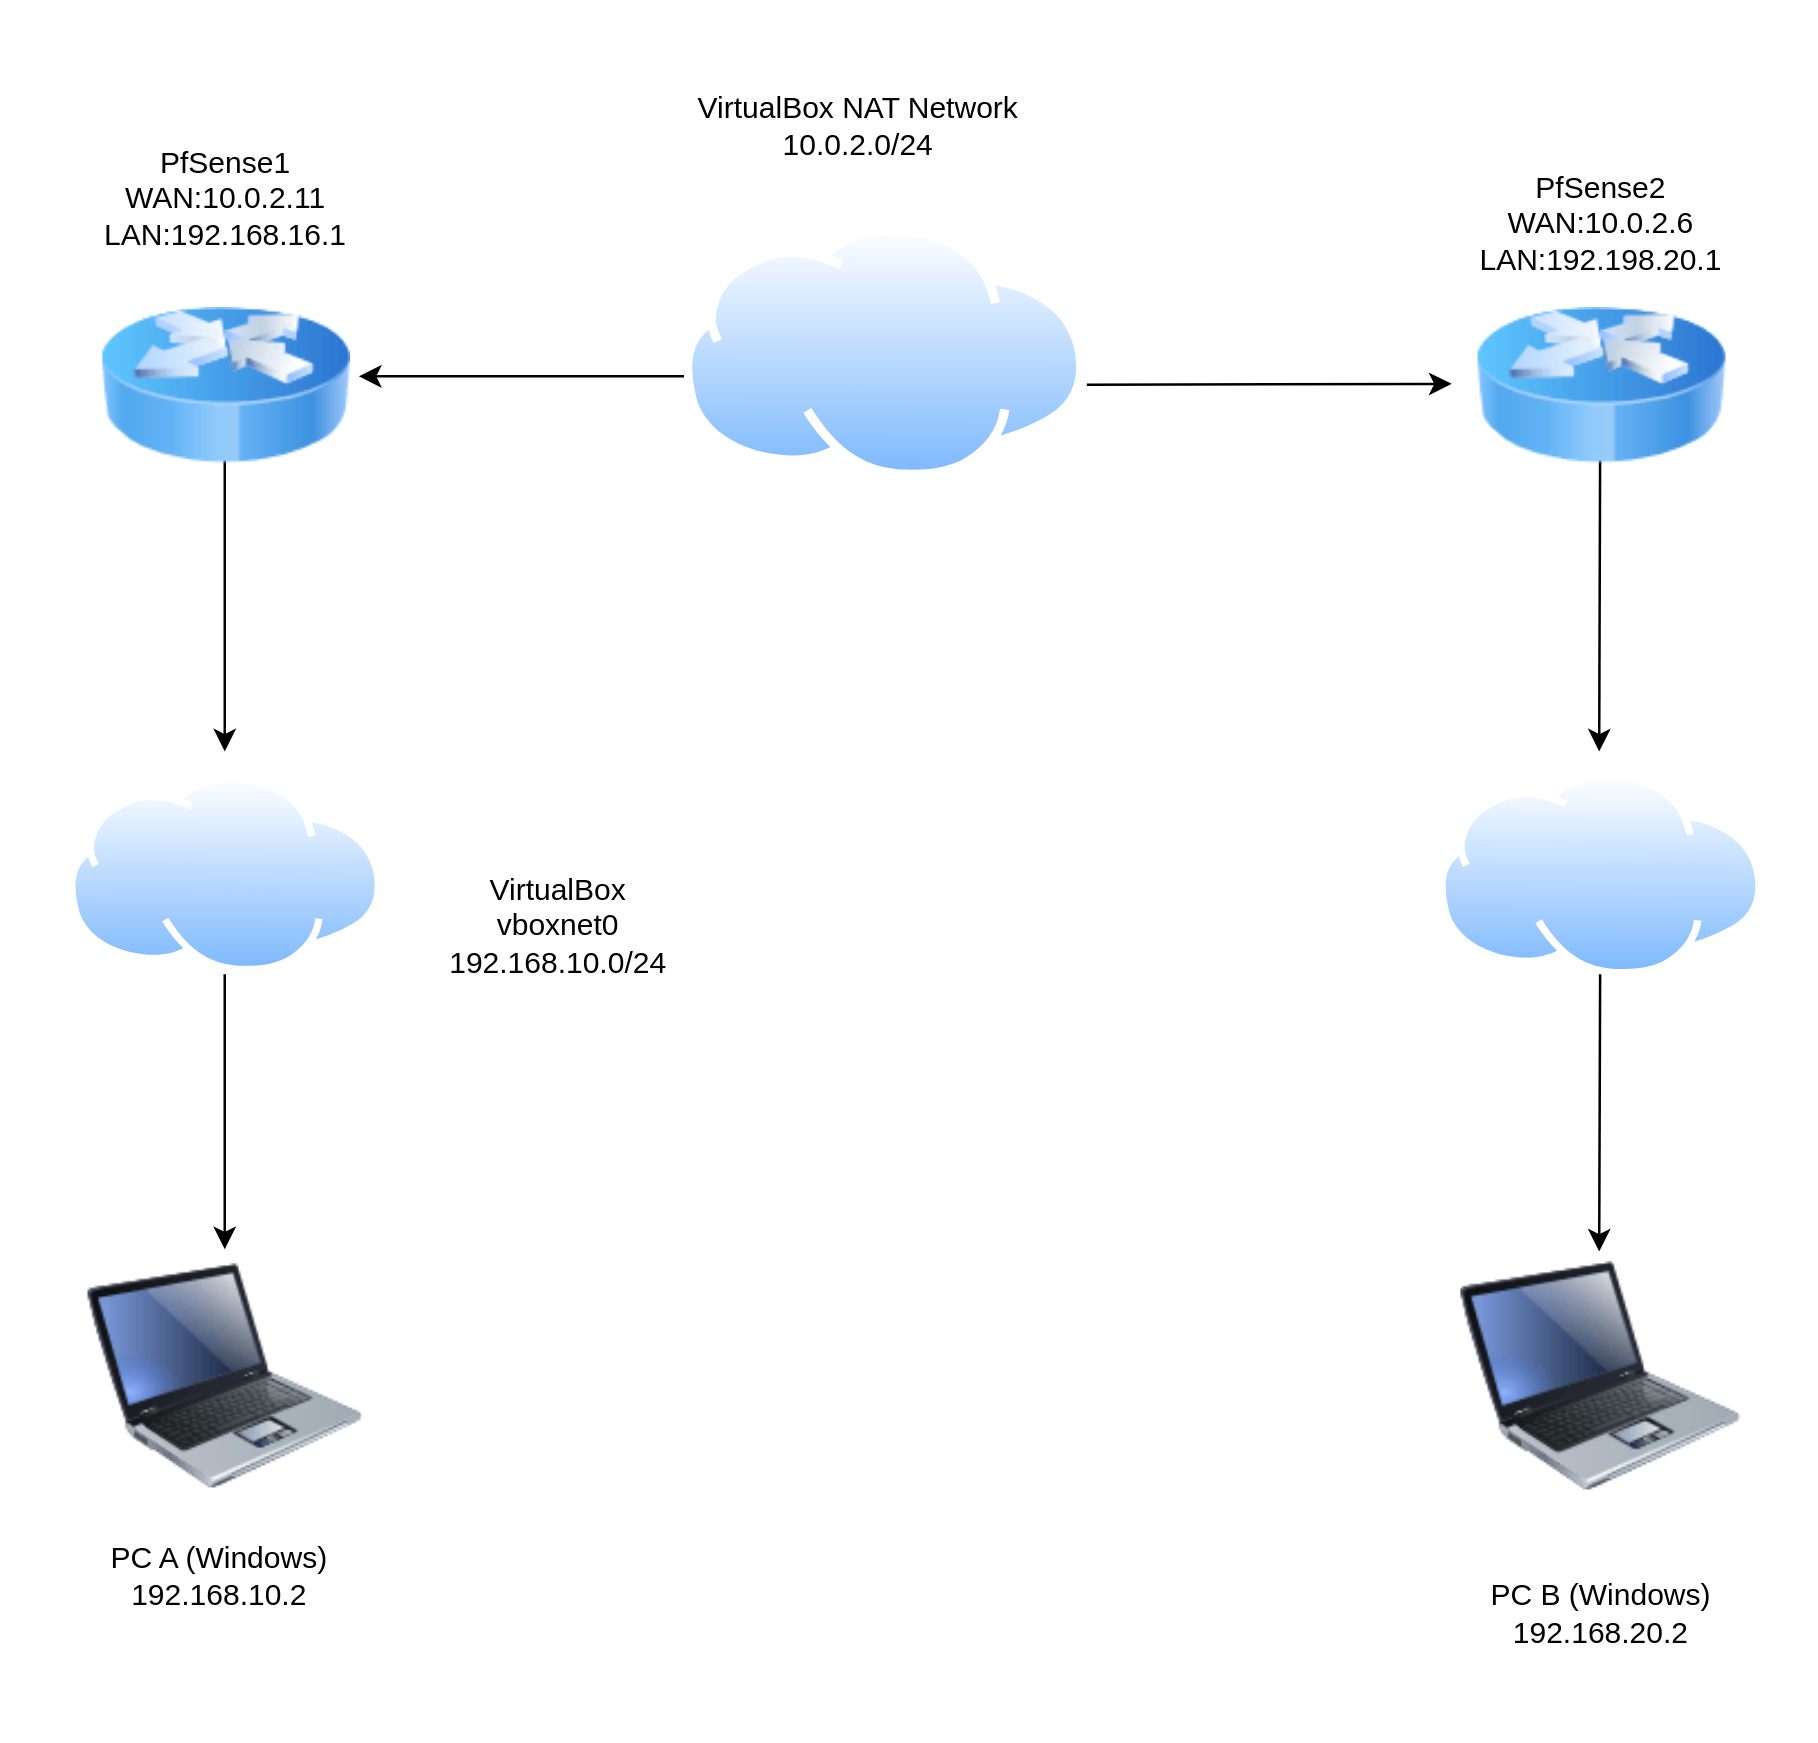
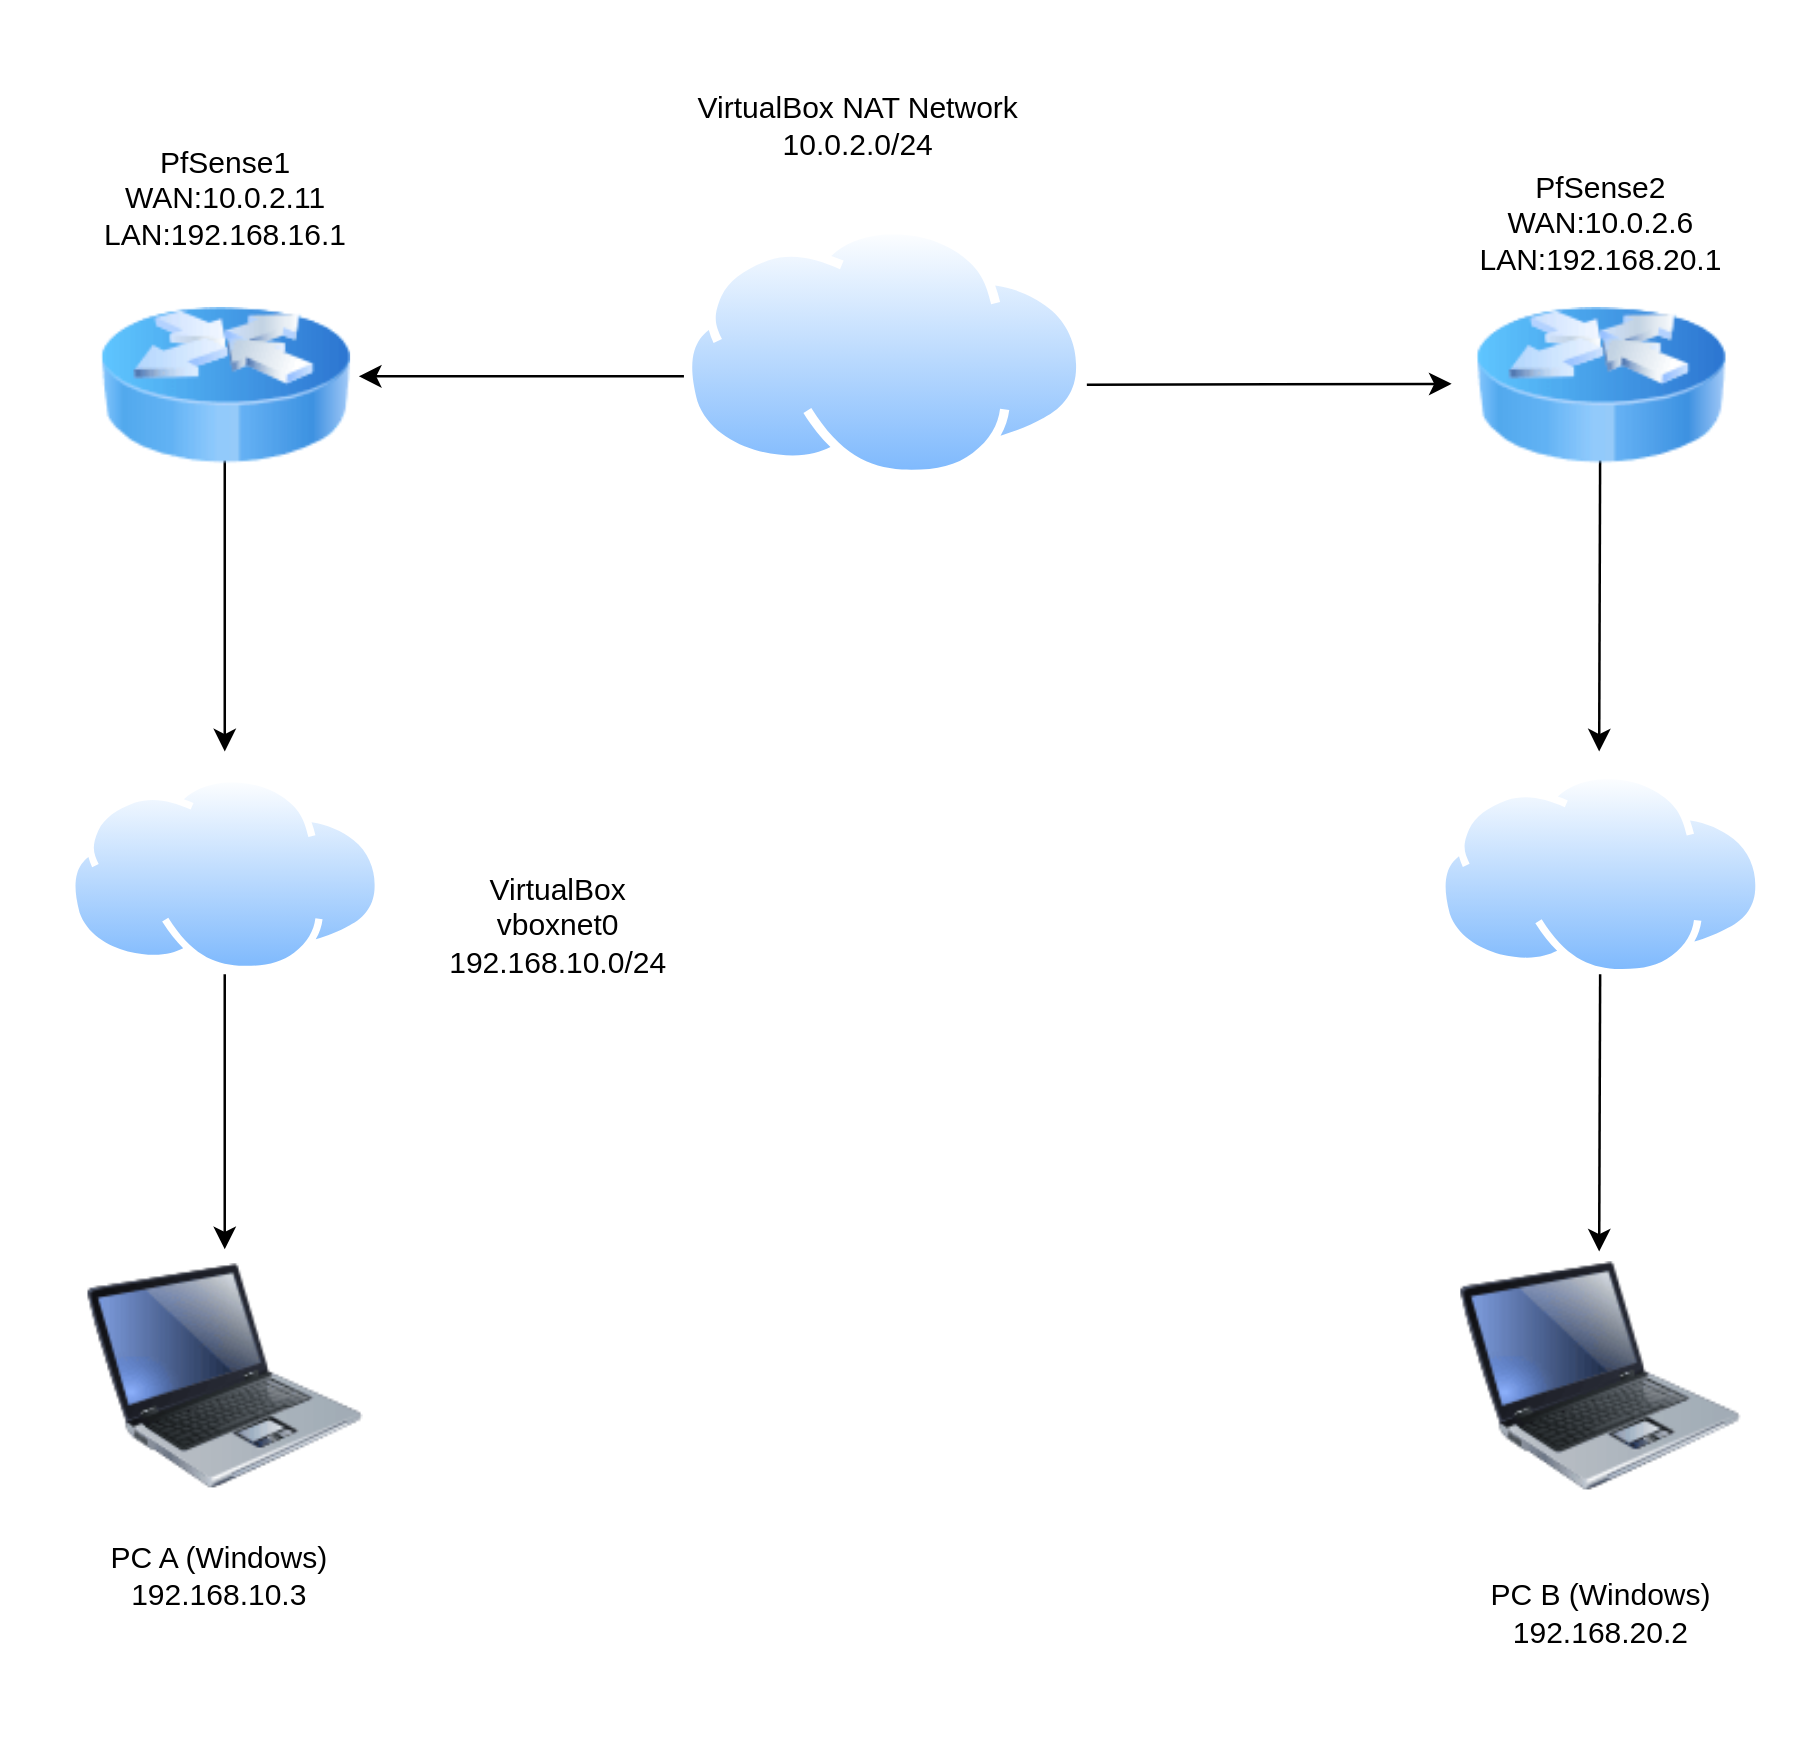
node "PfSense2 WAN:10.0.2.6 LAN:192.198.20.1": label "PfSense2 WAN:10.0.2.6 LAN:192.198.20.1" -> "PfSense2 WAN:10.0.2.6 LAN:192.168.20.1"
node "PC A (Windows) 192.168.10.2": label "PC A (Windows) 192.168.10.2" -> "PC A (Windows) 192.168.10.3"
